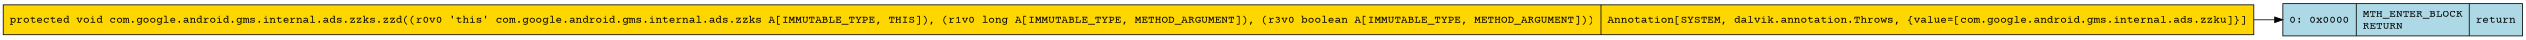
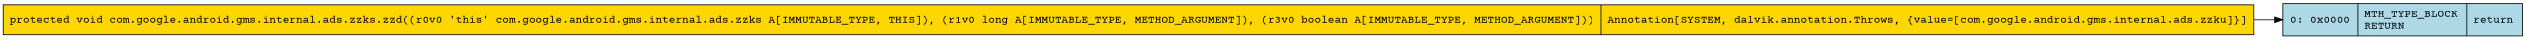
node "0: 0x0000": text "MTH_ENTER_BLOCK" -> "MTH_TYPE_BLOCK"
